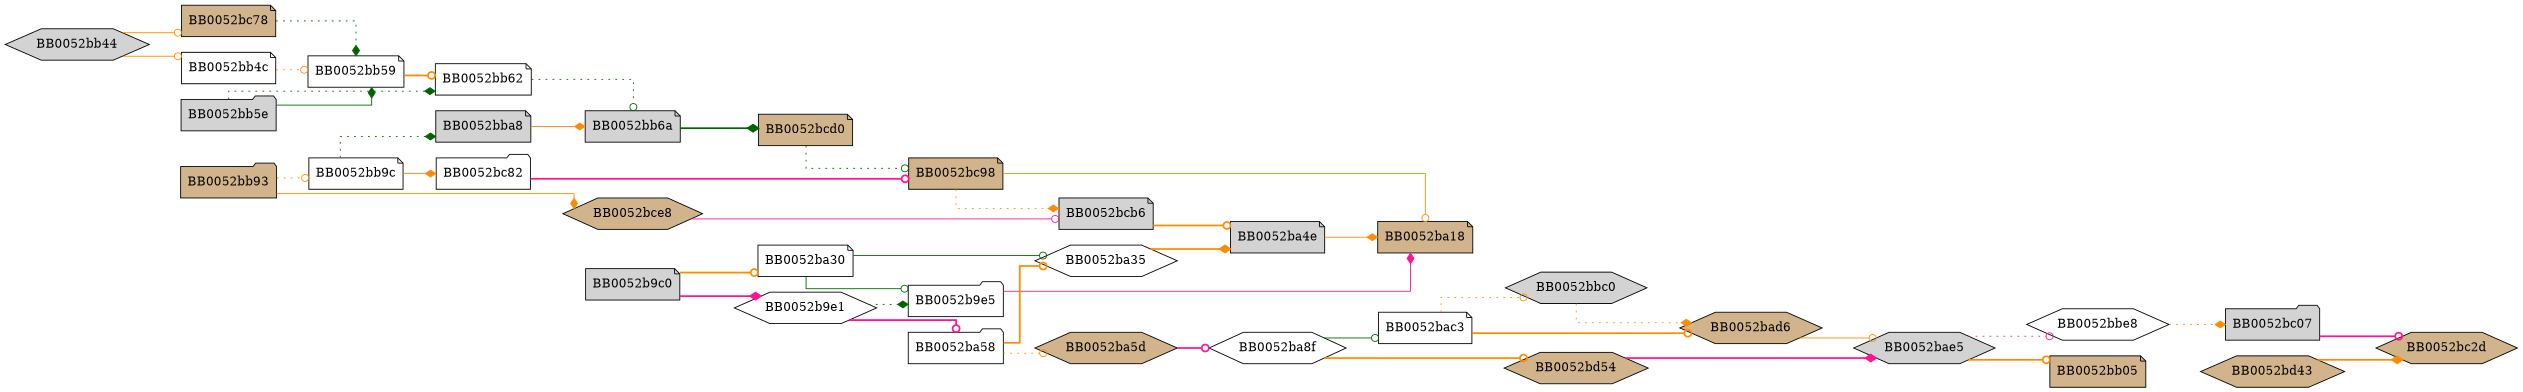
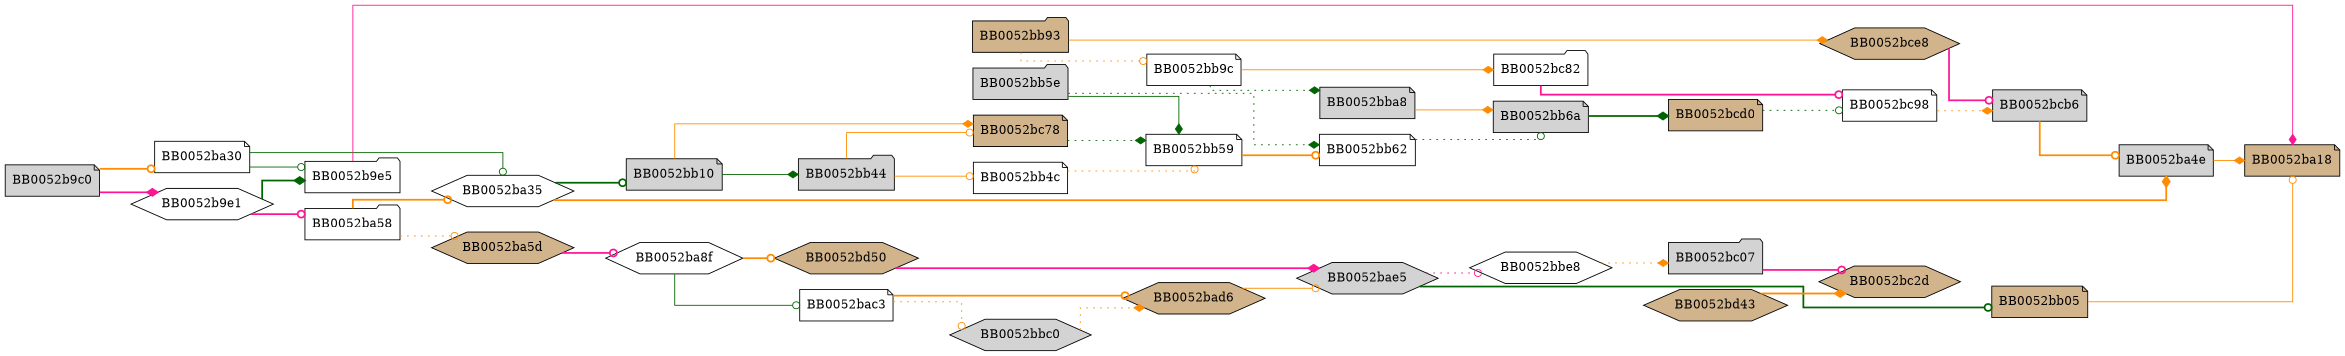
node "BB0052bb44": shape hexagon -> folder
node "BB0052bb10": added
node "BB0052bc98": fillcolor tan -> white
edge "BB0052bc98" -> "BB0052ba18": now "BB0052bb05" -> "BB0052ba18"
edge "BB0052bce8" -> "BB0052bcb6": style solid -> bold
edge "BB0052b9e1" -> "BB0052b9e5": style dotted -> bold
edge "BB0052bae5" -> "BB0052bb05": color darkorange -> darkgreen
node "BB0052bd54": label "BB0052bd54" -> "BB0052bd50"
